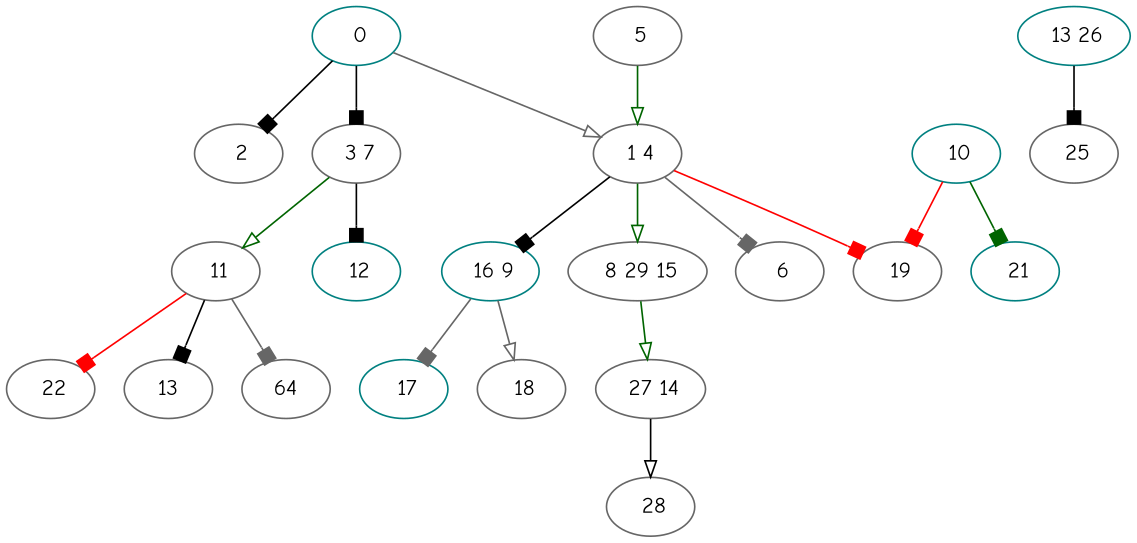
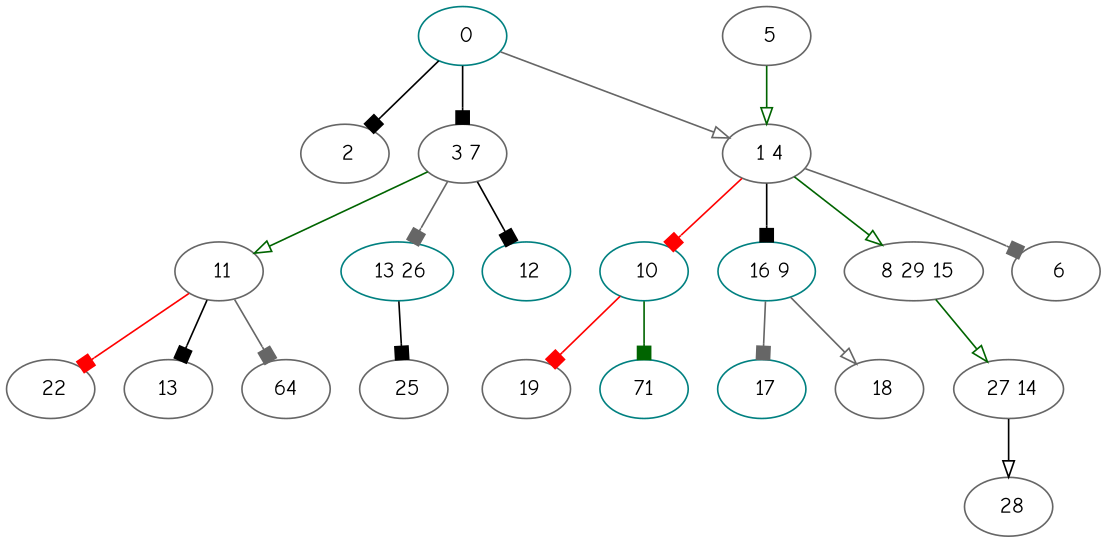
edge "3 7" -> "13 26": added
edge "1 4" -> "19": now "1 4" -> "10"
node "21": label "21" -> "71"
